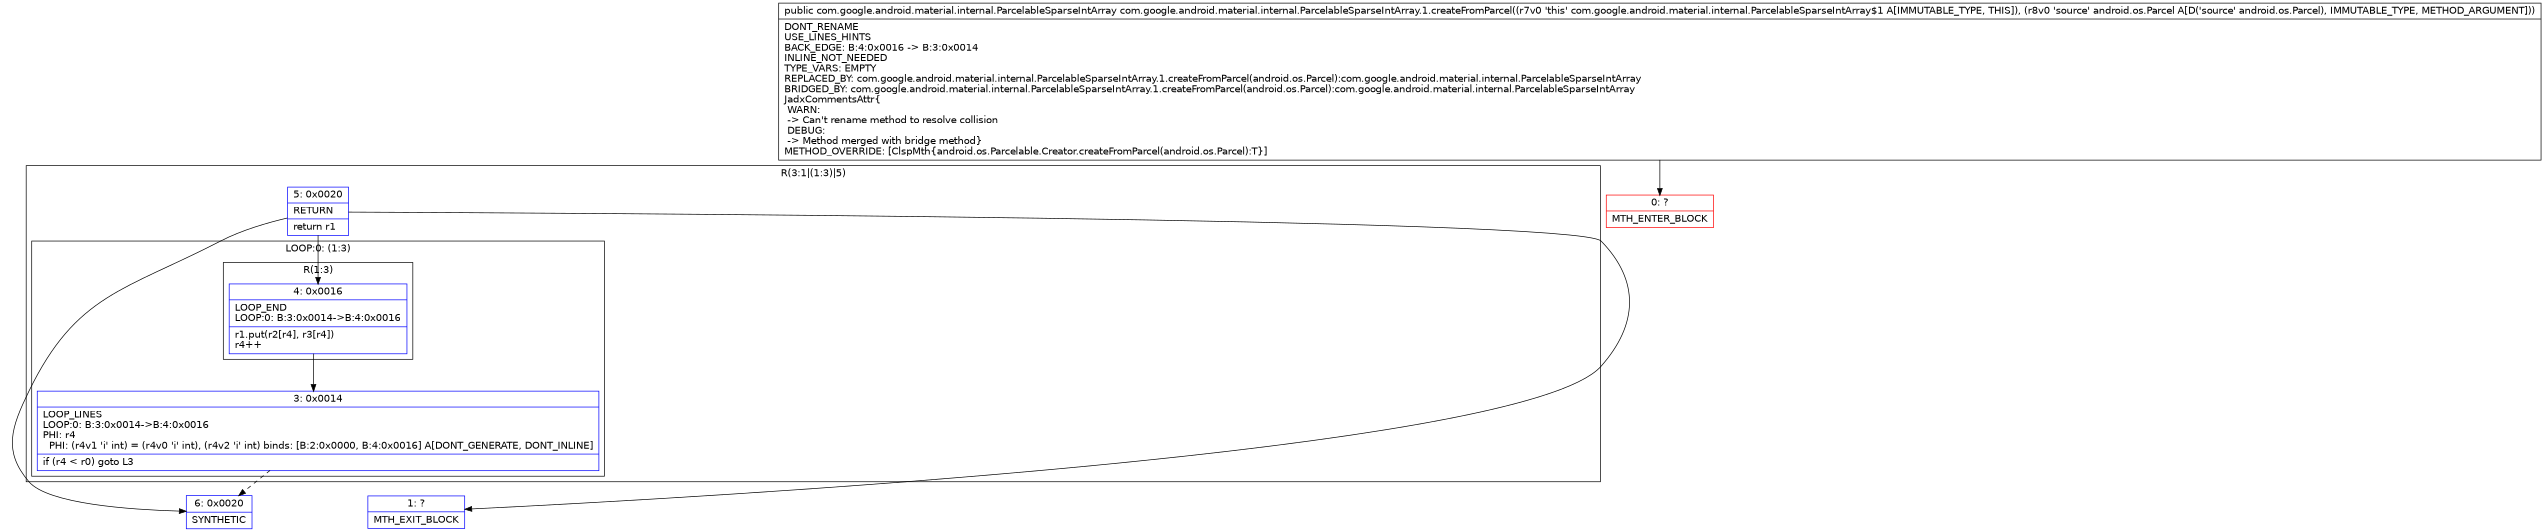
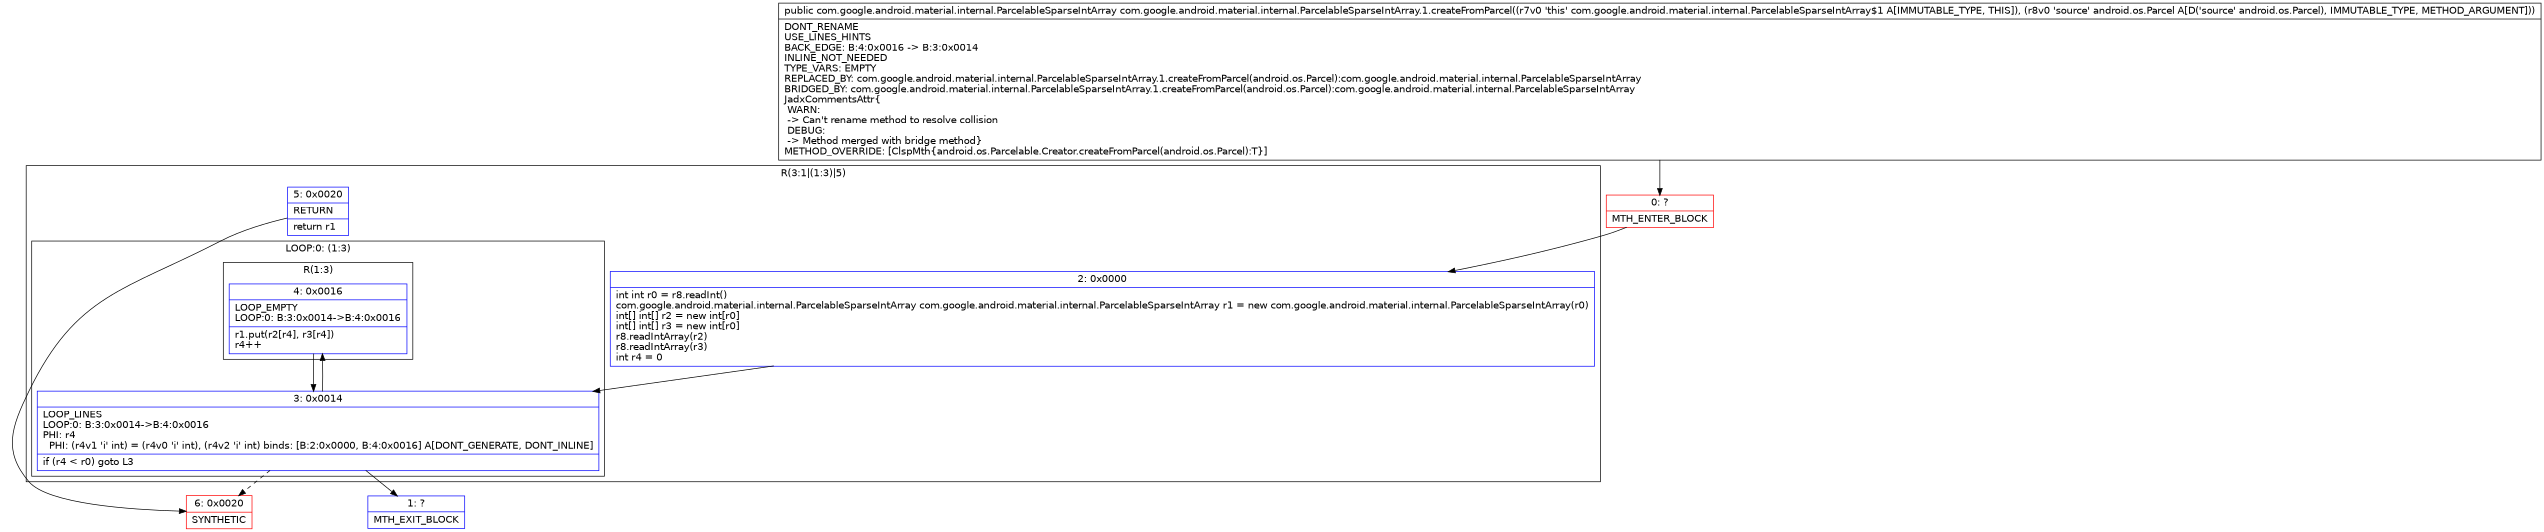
edge "5: 0x0020" -> "1: ?": now "3: 0x0014" -> "1: ?"
edge "5: 0x0020" -> "4: 0x0016": now "3: 0x0014" -> "4: 0x0016"
node "4: 0x0016": text "LOOP_END" -> "LOOP_EMPTY"
node "2: 0x0000": added
node "6: 0x0020": color blue -> red
